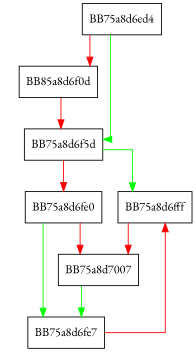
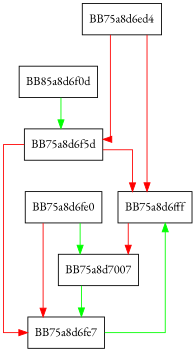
edge "BB75a8d6ed4" -> "BB85a8d6f0d": now "BB75a8d6ed4" -> "BB75a8d6fff"
edge "BB75a8d6ed4" -> "BB75a8d6f5d": color green -> red
edge "BB85a8d6f0d" -> "BB75a8d6f5d": color red -> green
edge "BB75a8d6f5d" -> "BB75a8d6fff": color green -> red
edge "BB75a8d6f5d" -> "BB75a8d6fe0": now "BB75a8d6f5d" -> "BB75a8d6fe7"
edge "BB75a8d6fe0" -> "BB75a8d7007": color red -> green
edge "BB75a8d6fe0" -> "BB75a8d6fe7": color green -> red
edge "BB75a8d6fe7" -> "BB75a8d6fff": color red -> green
